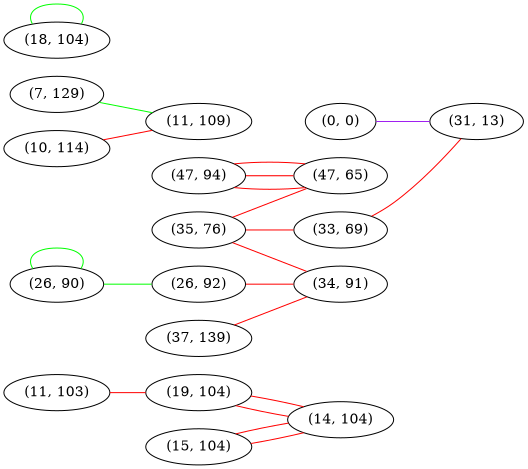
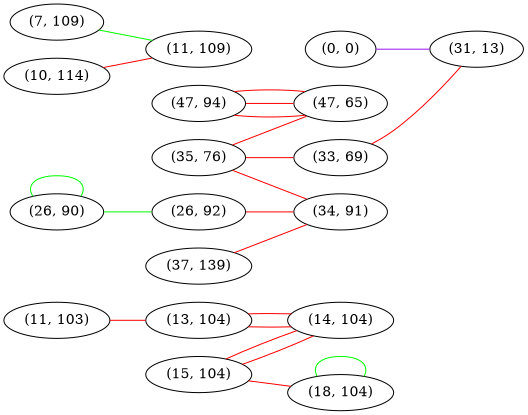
node "(7, 129)": label "(7, 129)" -> "(7, 109)"
edge "(15, 104)" -- "(18, 104)": added
node "(19, 104)": label "(19, 104)" -> "(13, 104)"
